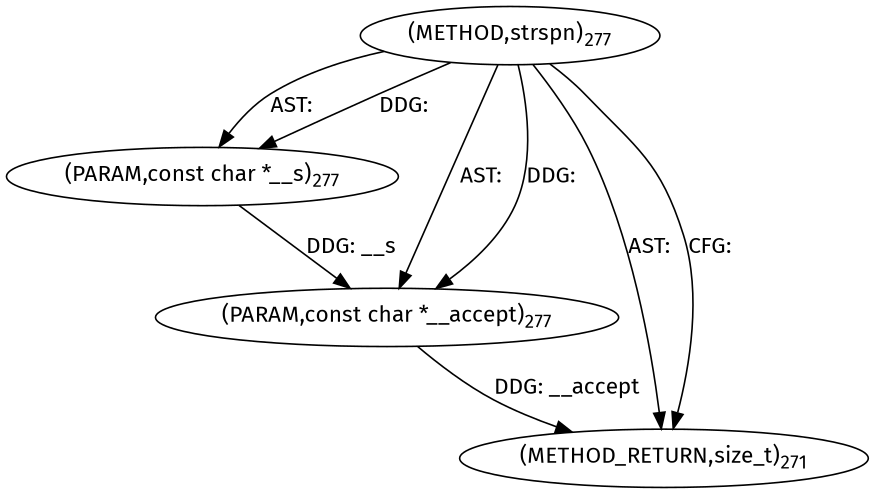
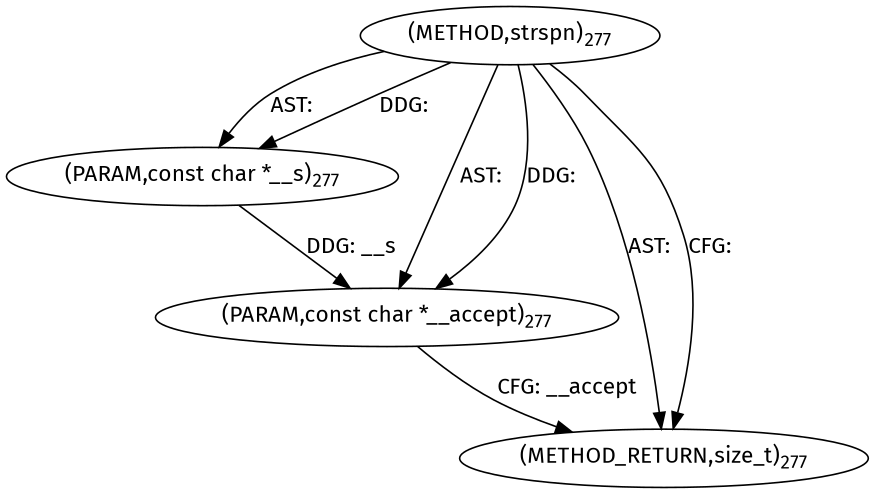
edge "(PARAM,const char *__accept)" -> "(METHOD_RETURN,size_t)": label "DDG: __accept" -> "CFG: __accept"
node "(METHOD_RETURN,size_t)": text "271" -> "277"
